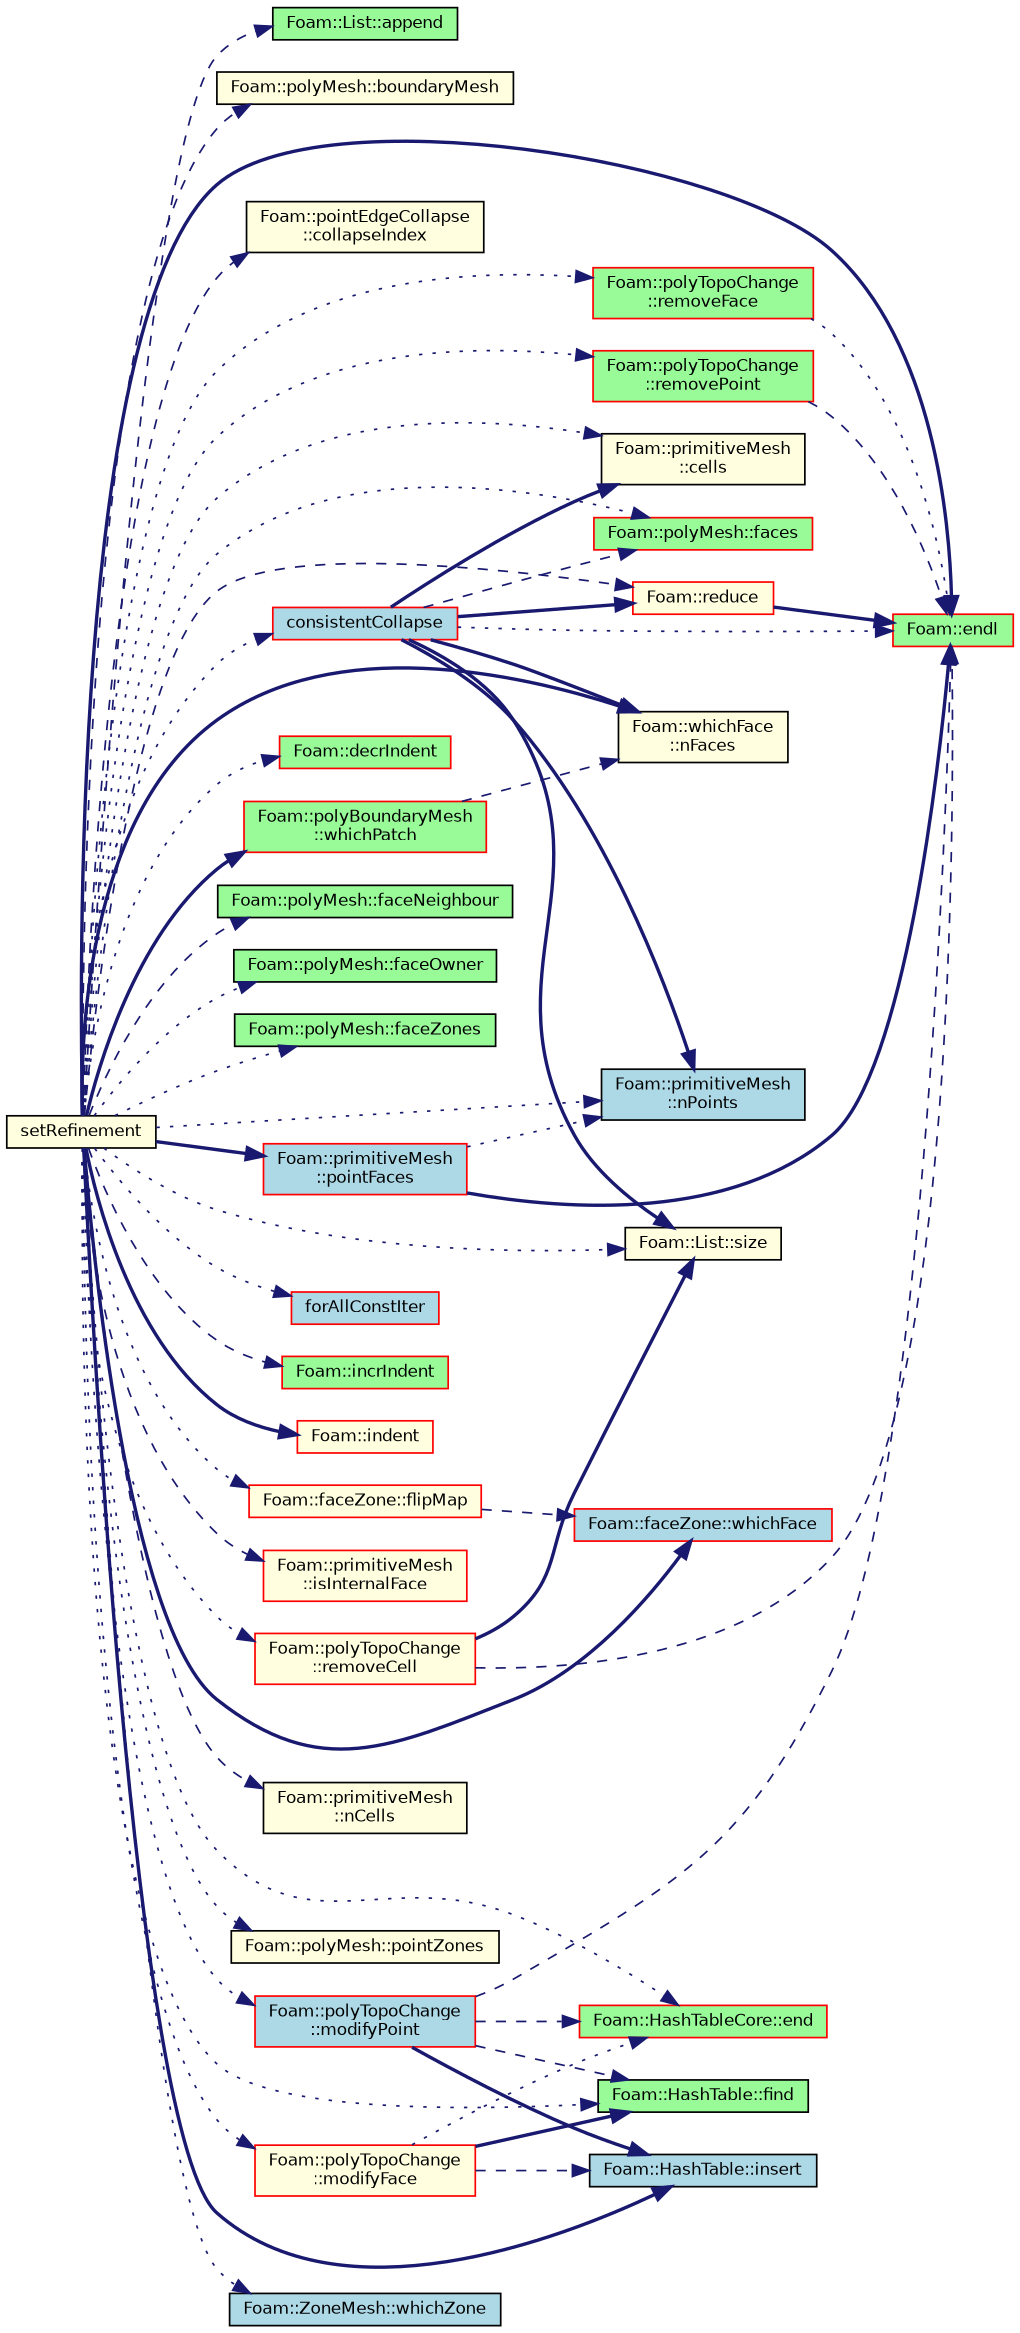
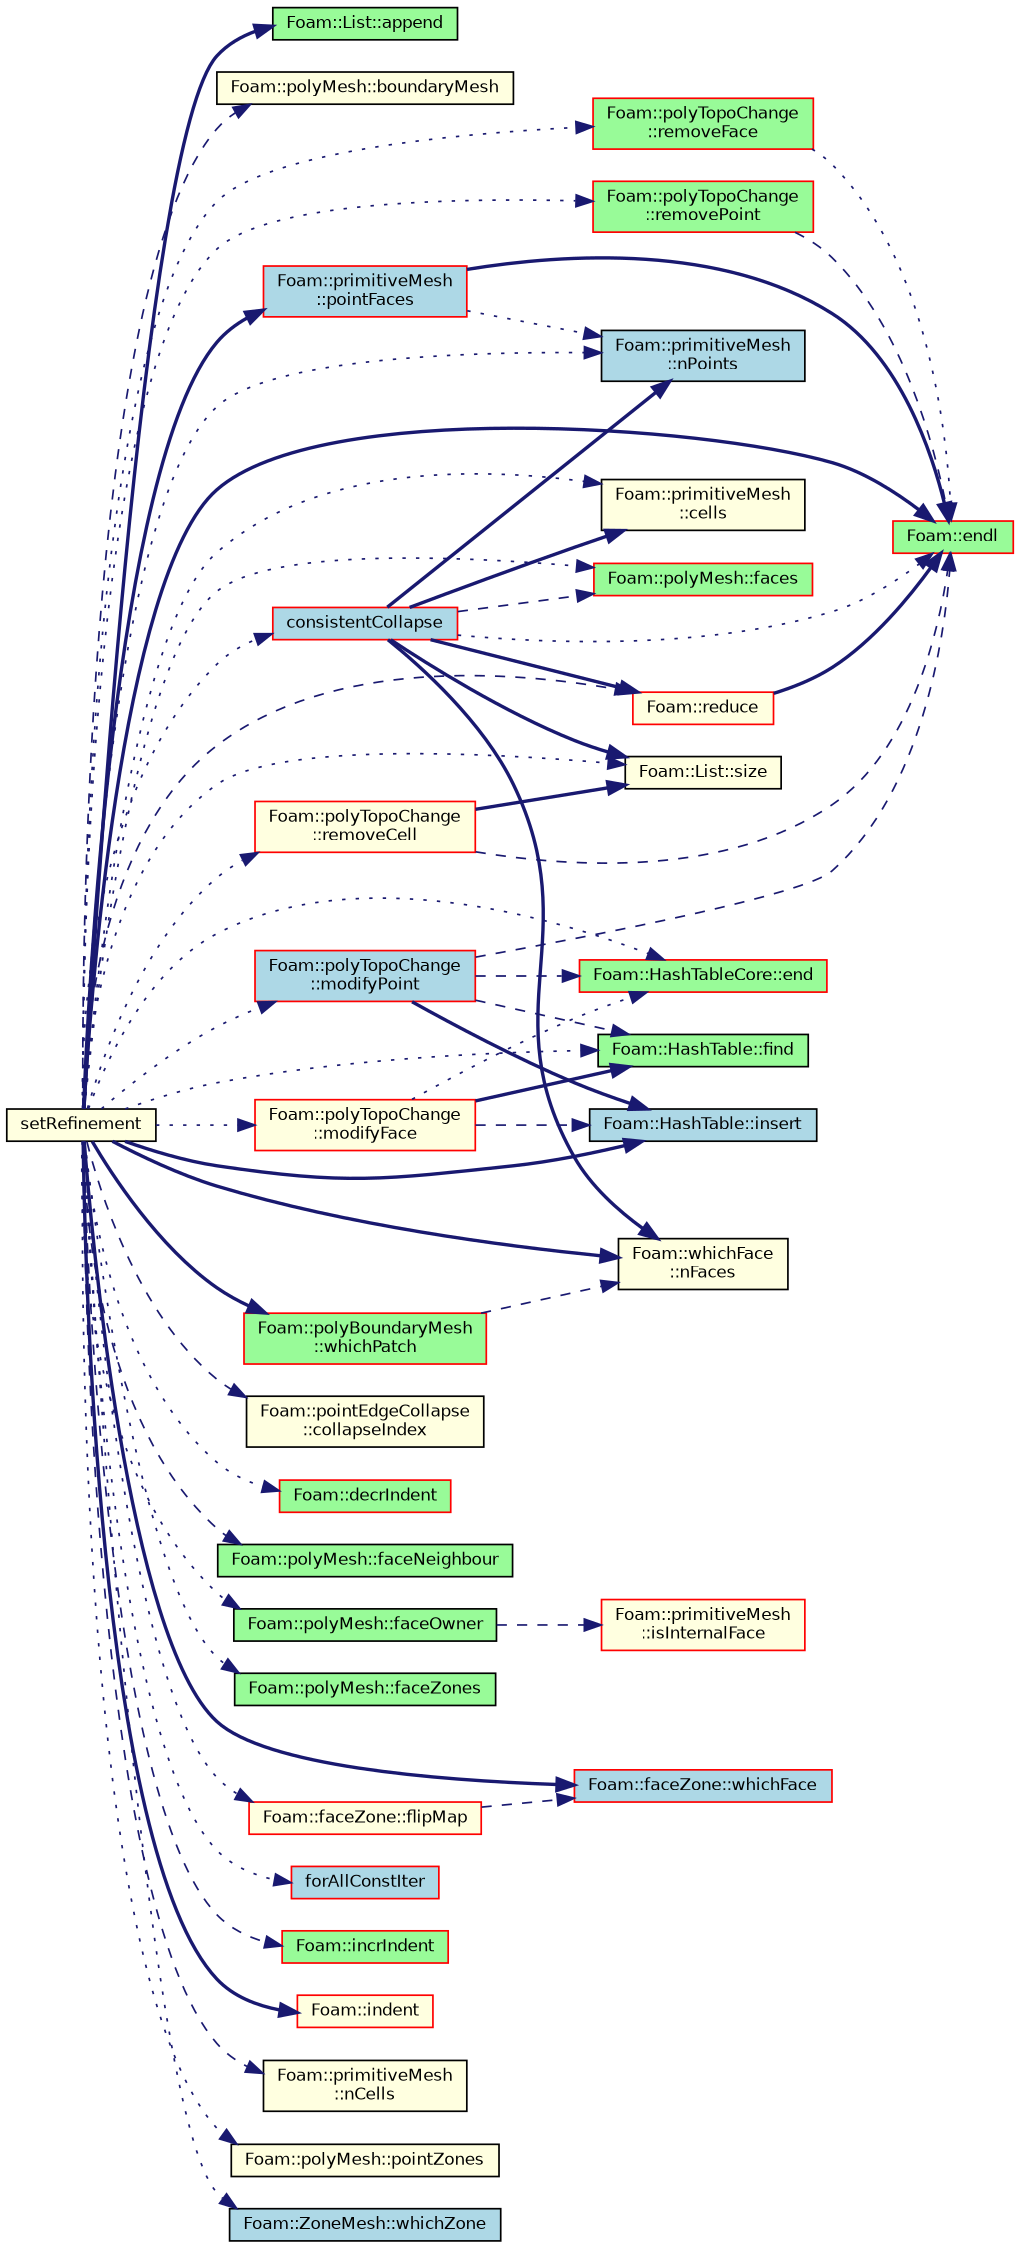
edge "setRefinement" -> "Foam::List::append": style dashed -> bold
edge "setRefinement" -> "Foam::primitiveMesh ::isInternalFace": now "Foam::polyMesh::faceOwner" -> "Foam::primitiveMesh ::isInternalFace"
